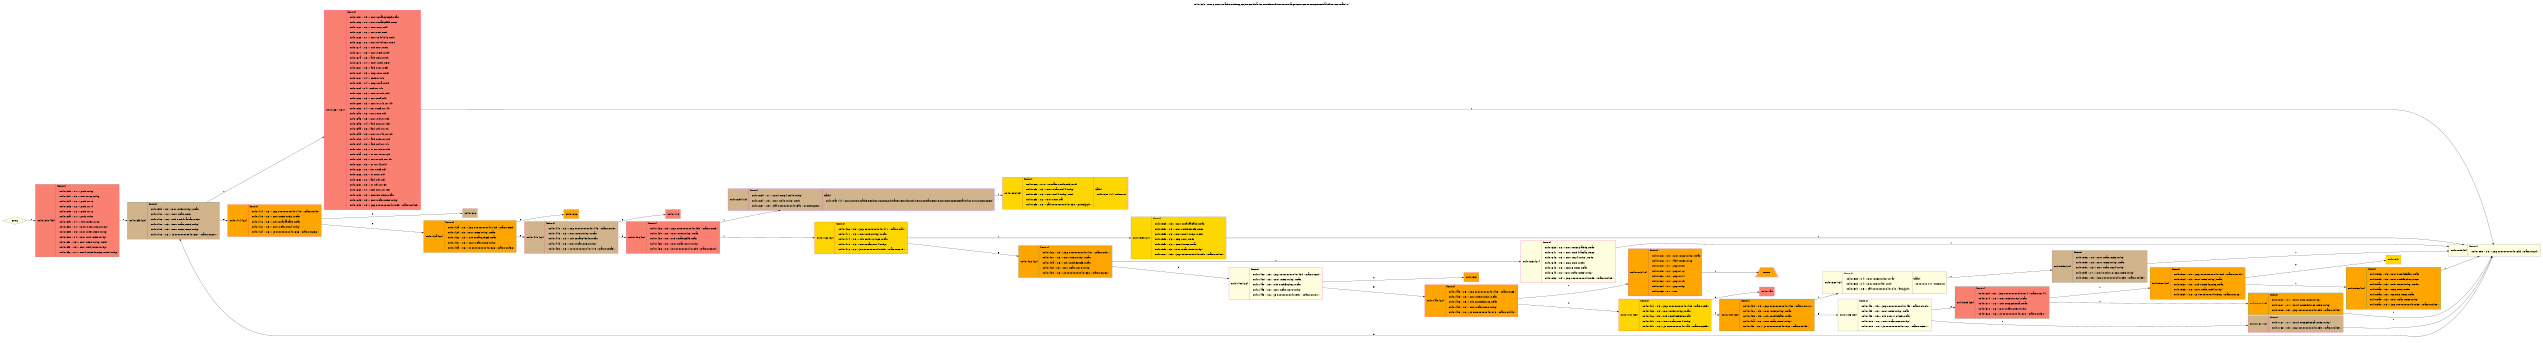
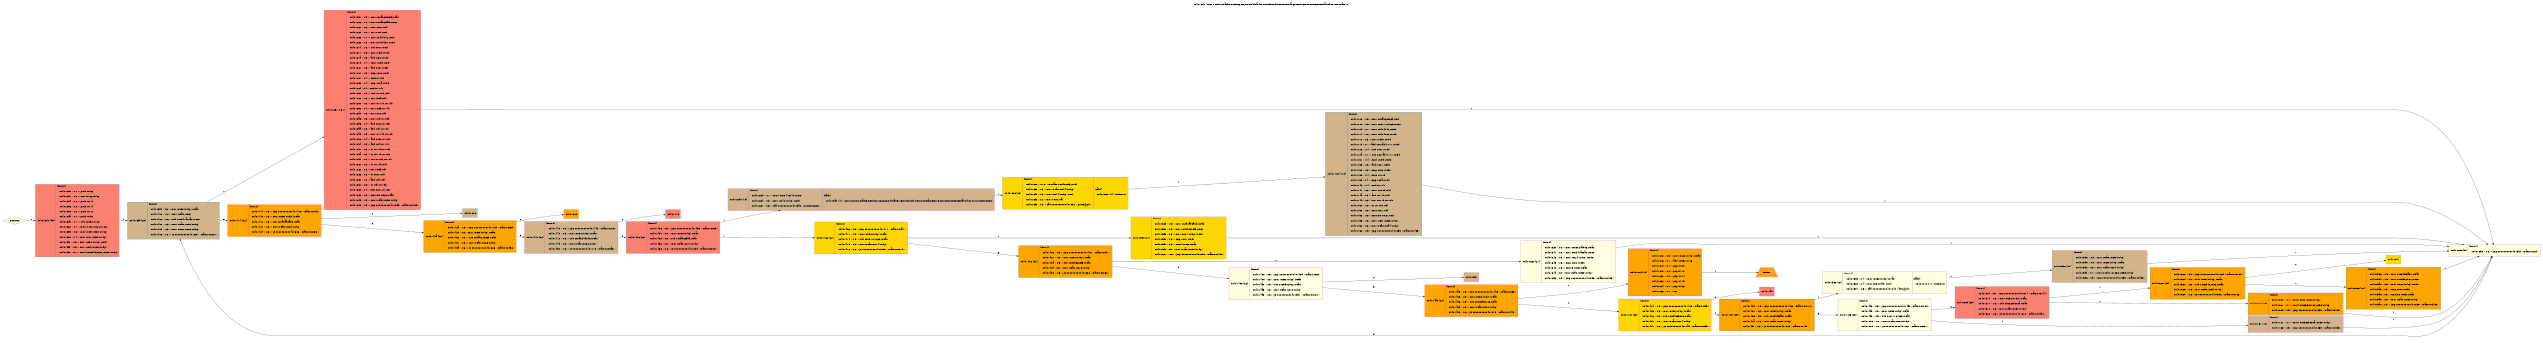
node "0x401703 [100]": added
node "Entry": label "Entry" -> "Desktop"
node "0x4015b1": fillcolor orange -> tan
